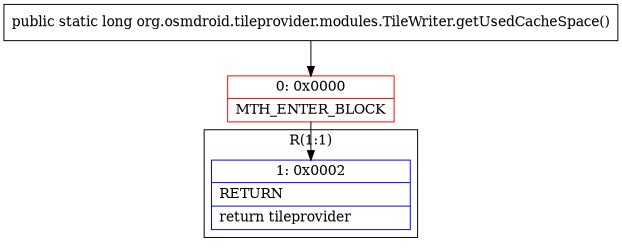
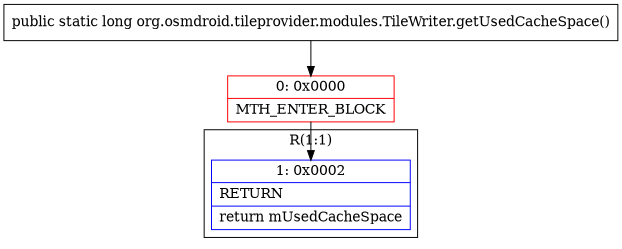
node "1: 0x0002": text "return tileprovider" -> "return mUsedCacheSpace"
